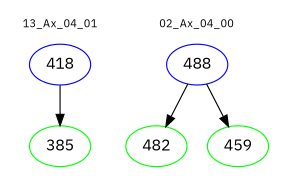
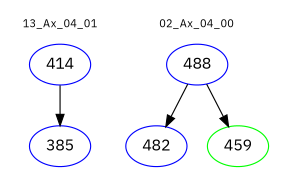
node "418": label "418" -> "414"
node "385": color green -> blue
node "482": color green -> blue
